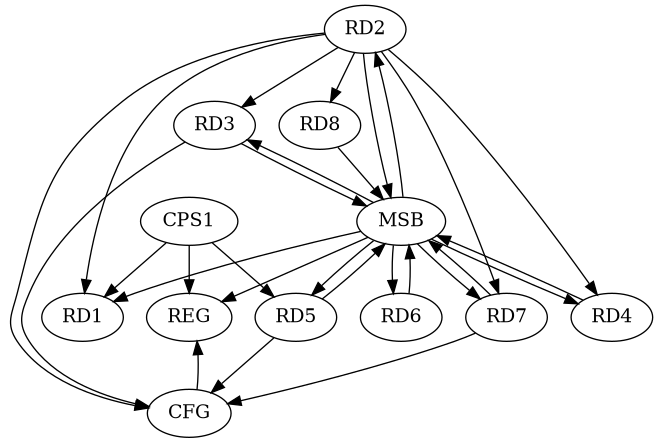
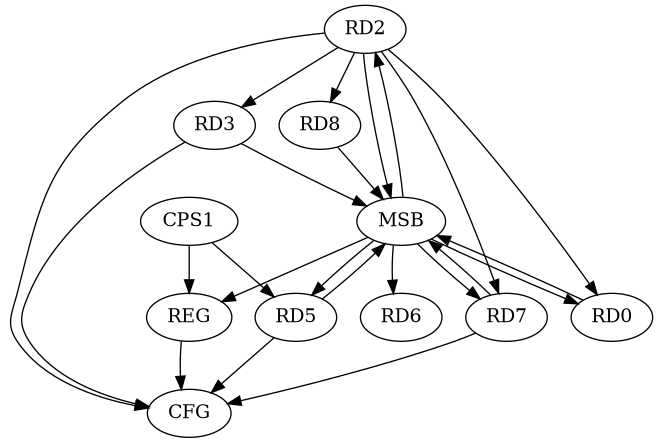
edge "MSB" -> "RD3": removed
edge "RD6" -> "MSB": removed
node "RD1": removed
node "RD4": label "RD4" -> "RD0"
edge "CFG" -> "REG": reversed
